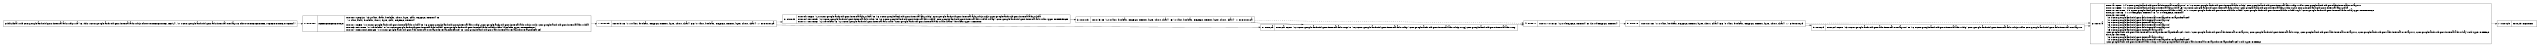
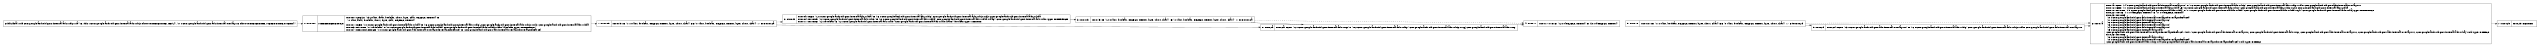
node "0: 0x0000": text "IGET_ENTER_BLOCK" -> "MTH_ENTER_BLOCK"
edge "4: 0x0017" -> "5: 0x0018": removed
